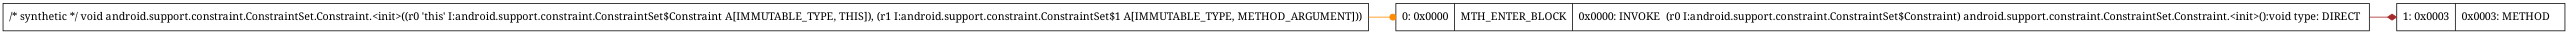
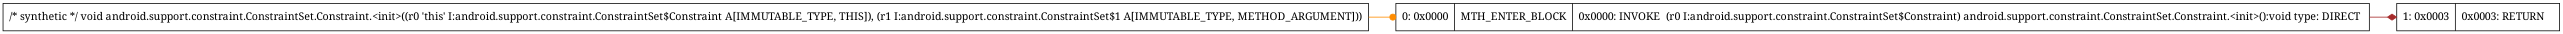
node "1: 0x0003": text "0x0003: METHOD" -> "0x0003: RETURN"
